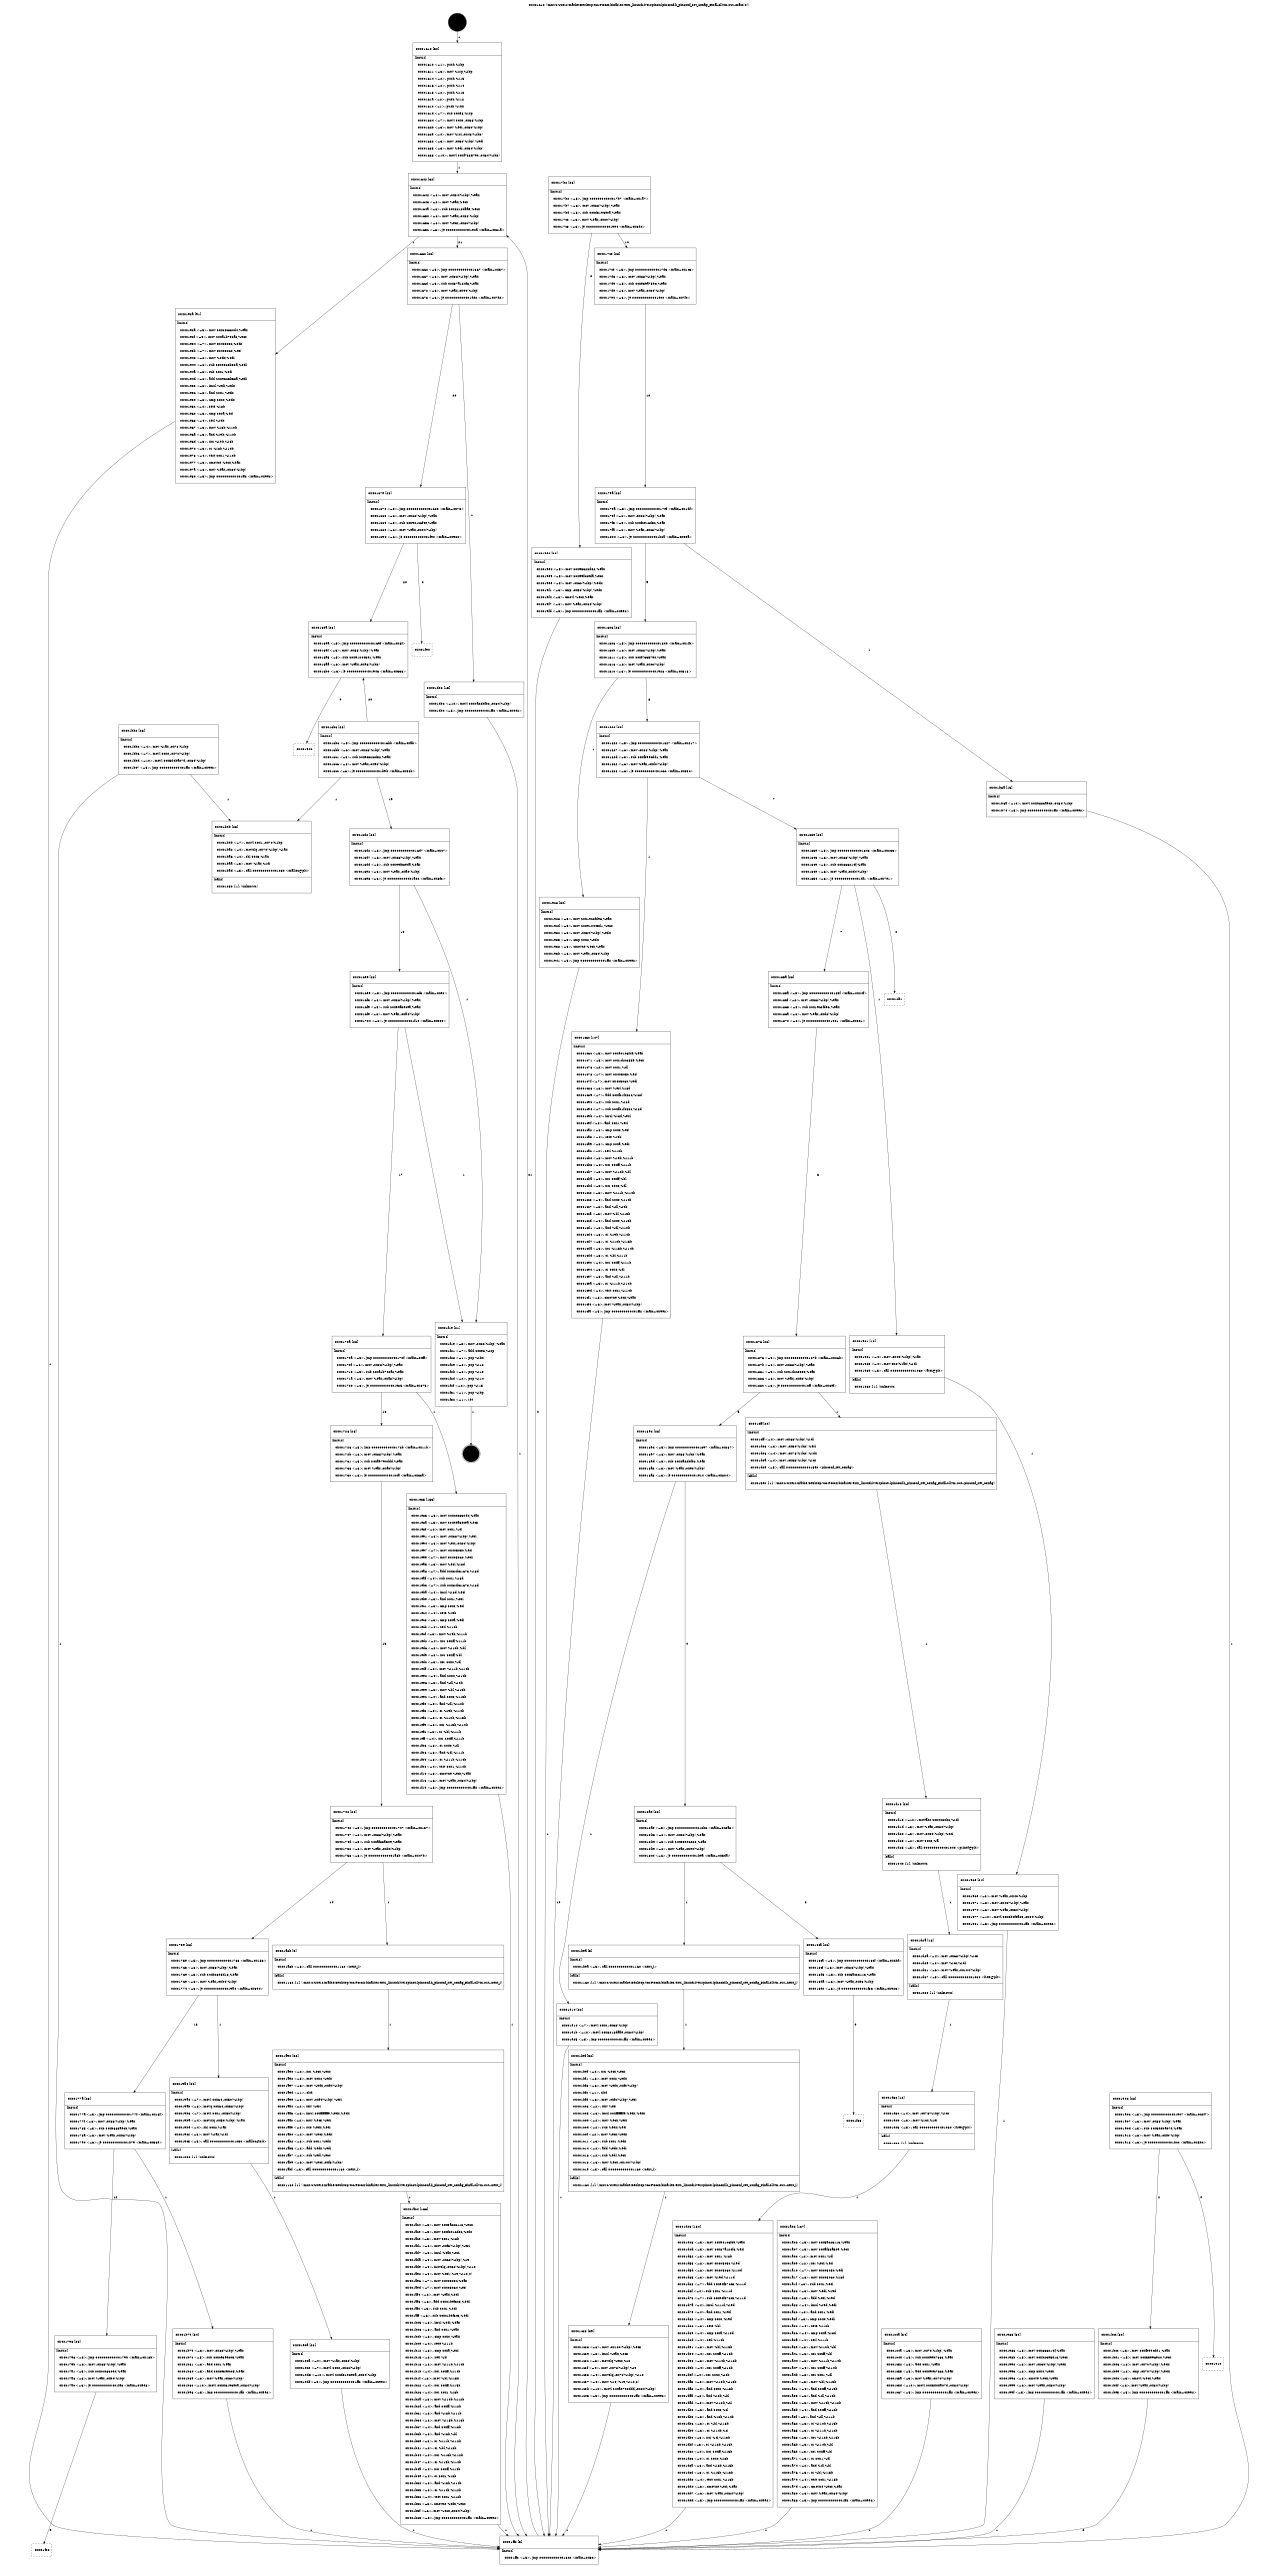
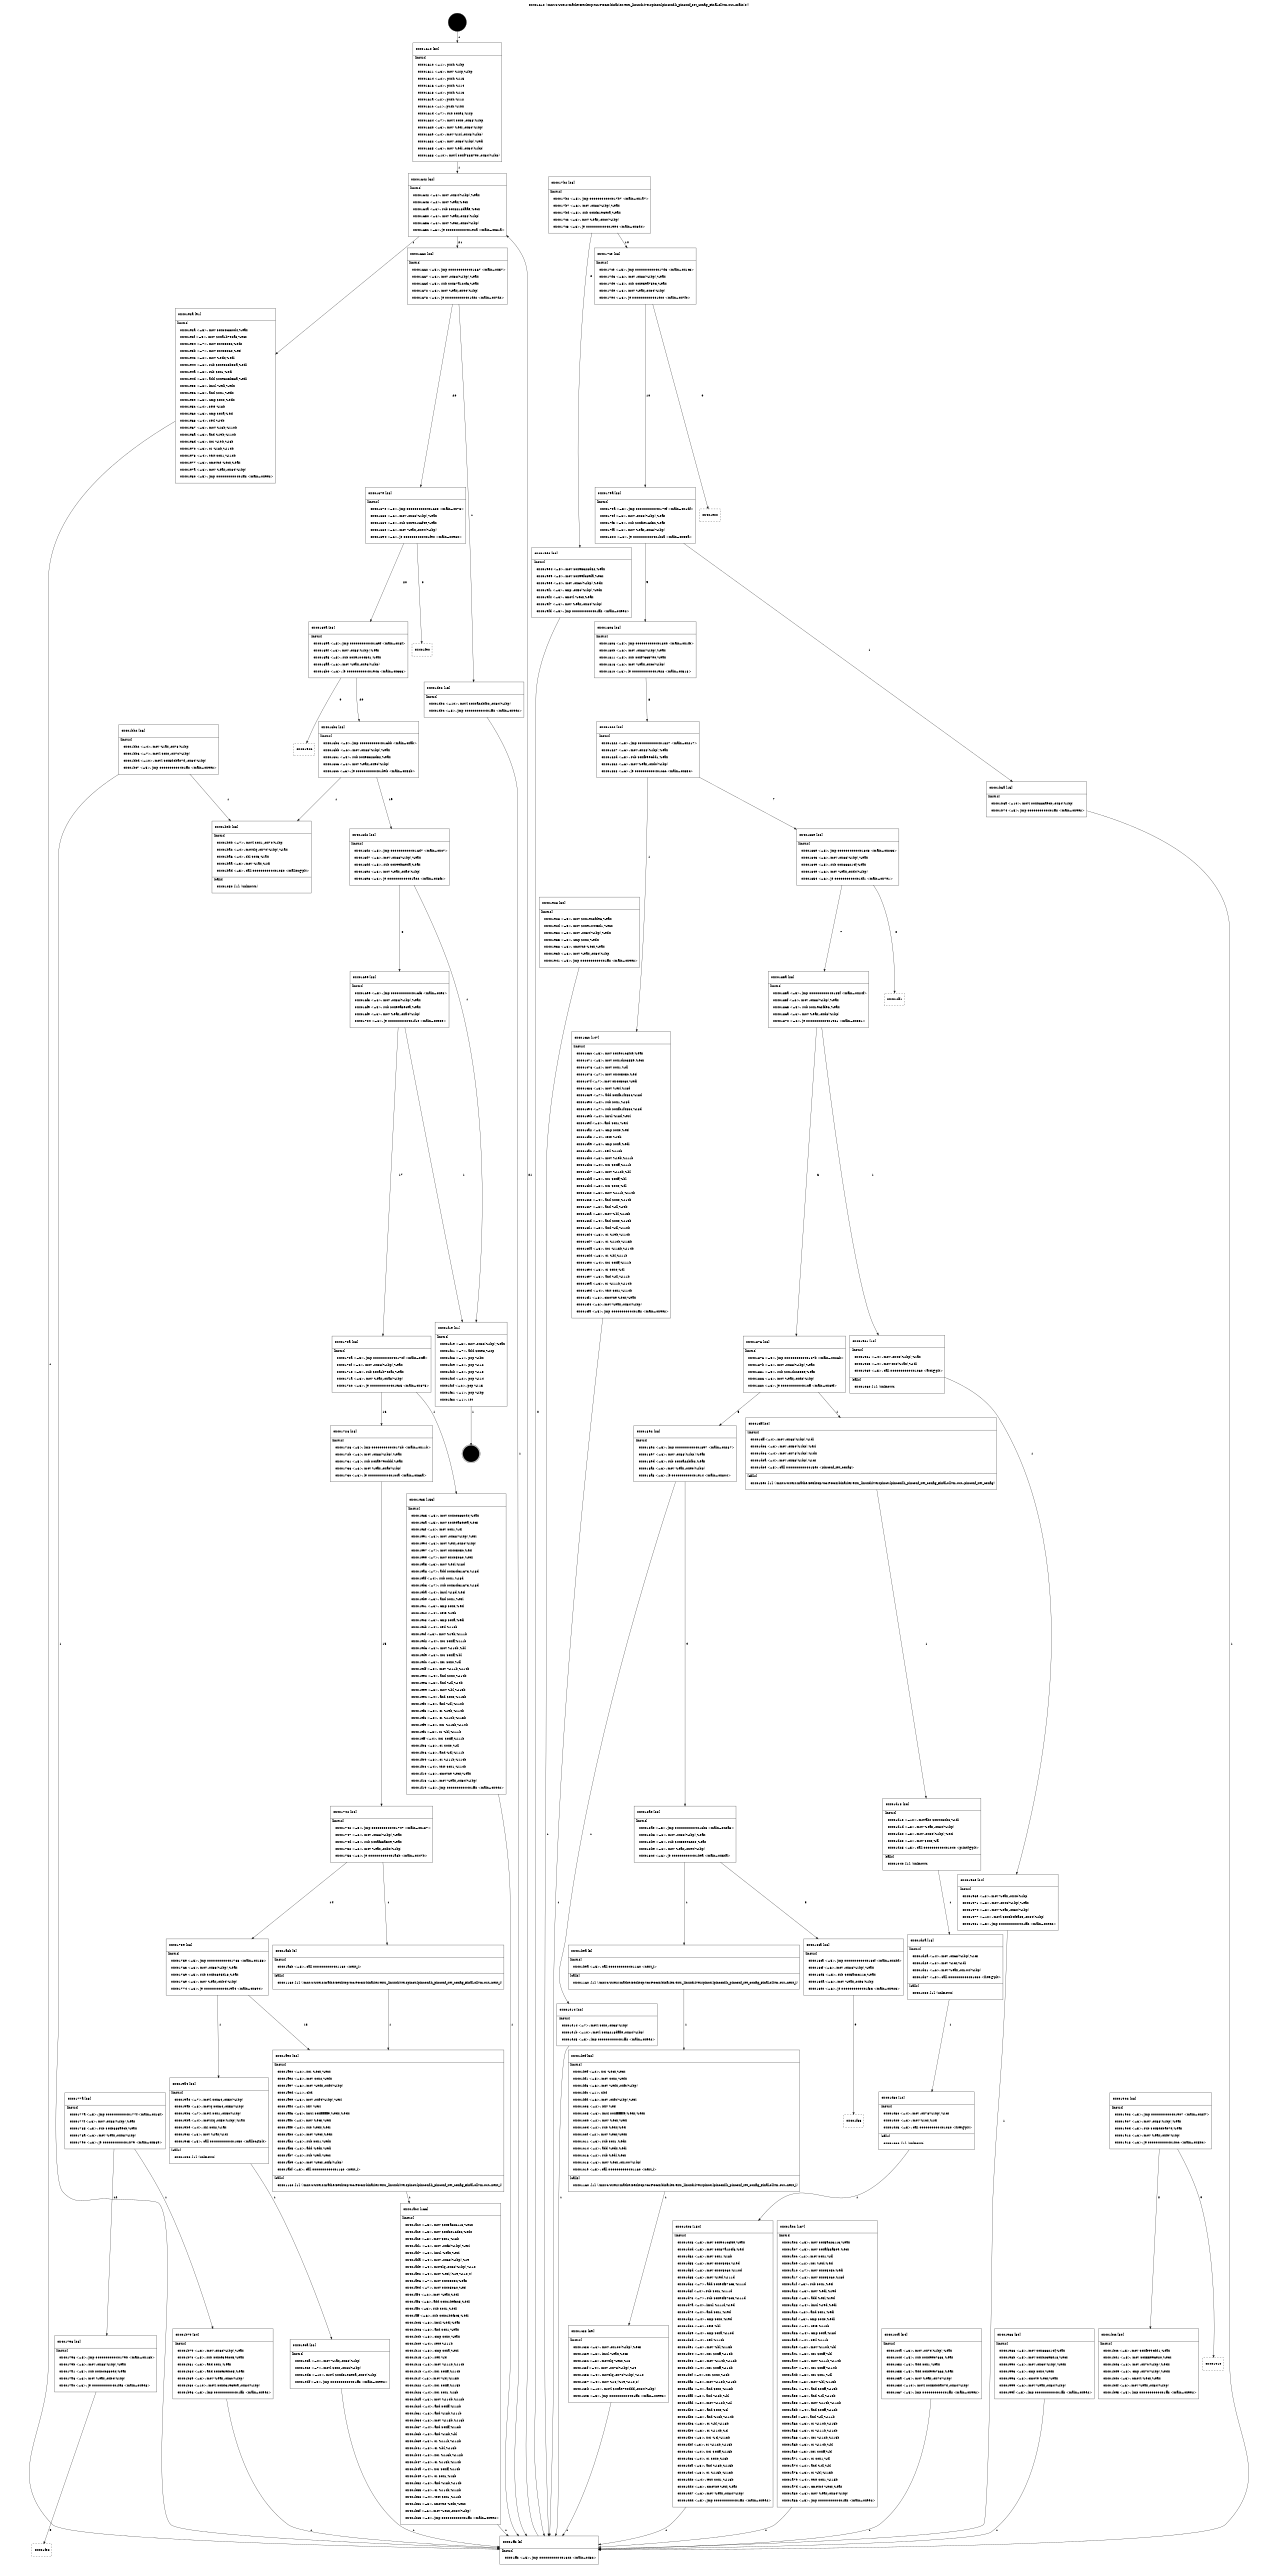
node "0x401e00": added
edge "0x4016b6 [28]" -> "0x40169a [28]": reversed
edge "0x401806 [28]" -> "0x401928 [30]": removed, label "1"
edge "0x4016d2 [28]" -> "0x4016ee [28]": label " 18" -> " 0"
edge "0x40183e [28]" -> "0x401961 [13]": now "0x40185a [28]" -> "0x401961 [13]"
edge "0x401c6c [147]" -> "0x401ff2 [5]": label " 10" -> " 1"
edge "0x40175e [28]" -> "0x40177a [28]": now "0x40175e [28]" -> "0x401a90 [52]"
edge "0x401bcc [30]" -> "0x401ff2 [5]": removed, label "2"
